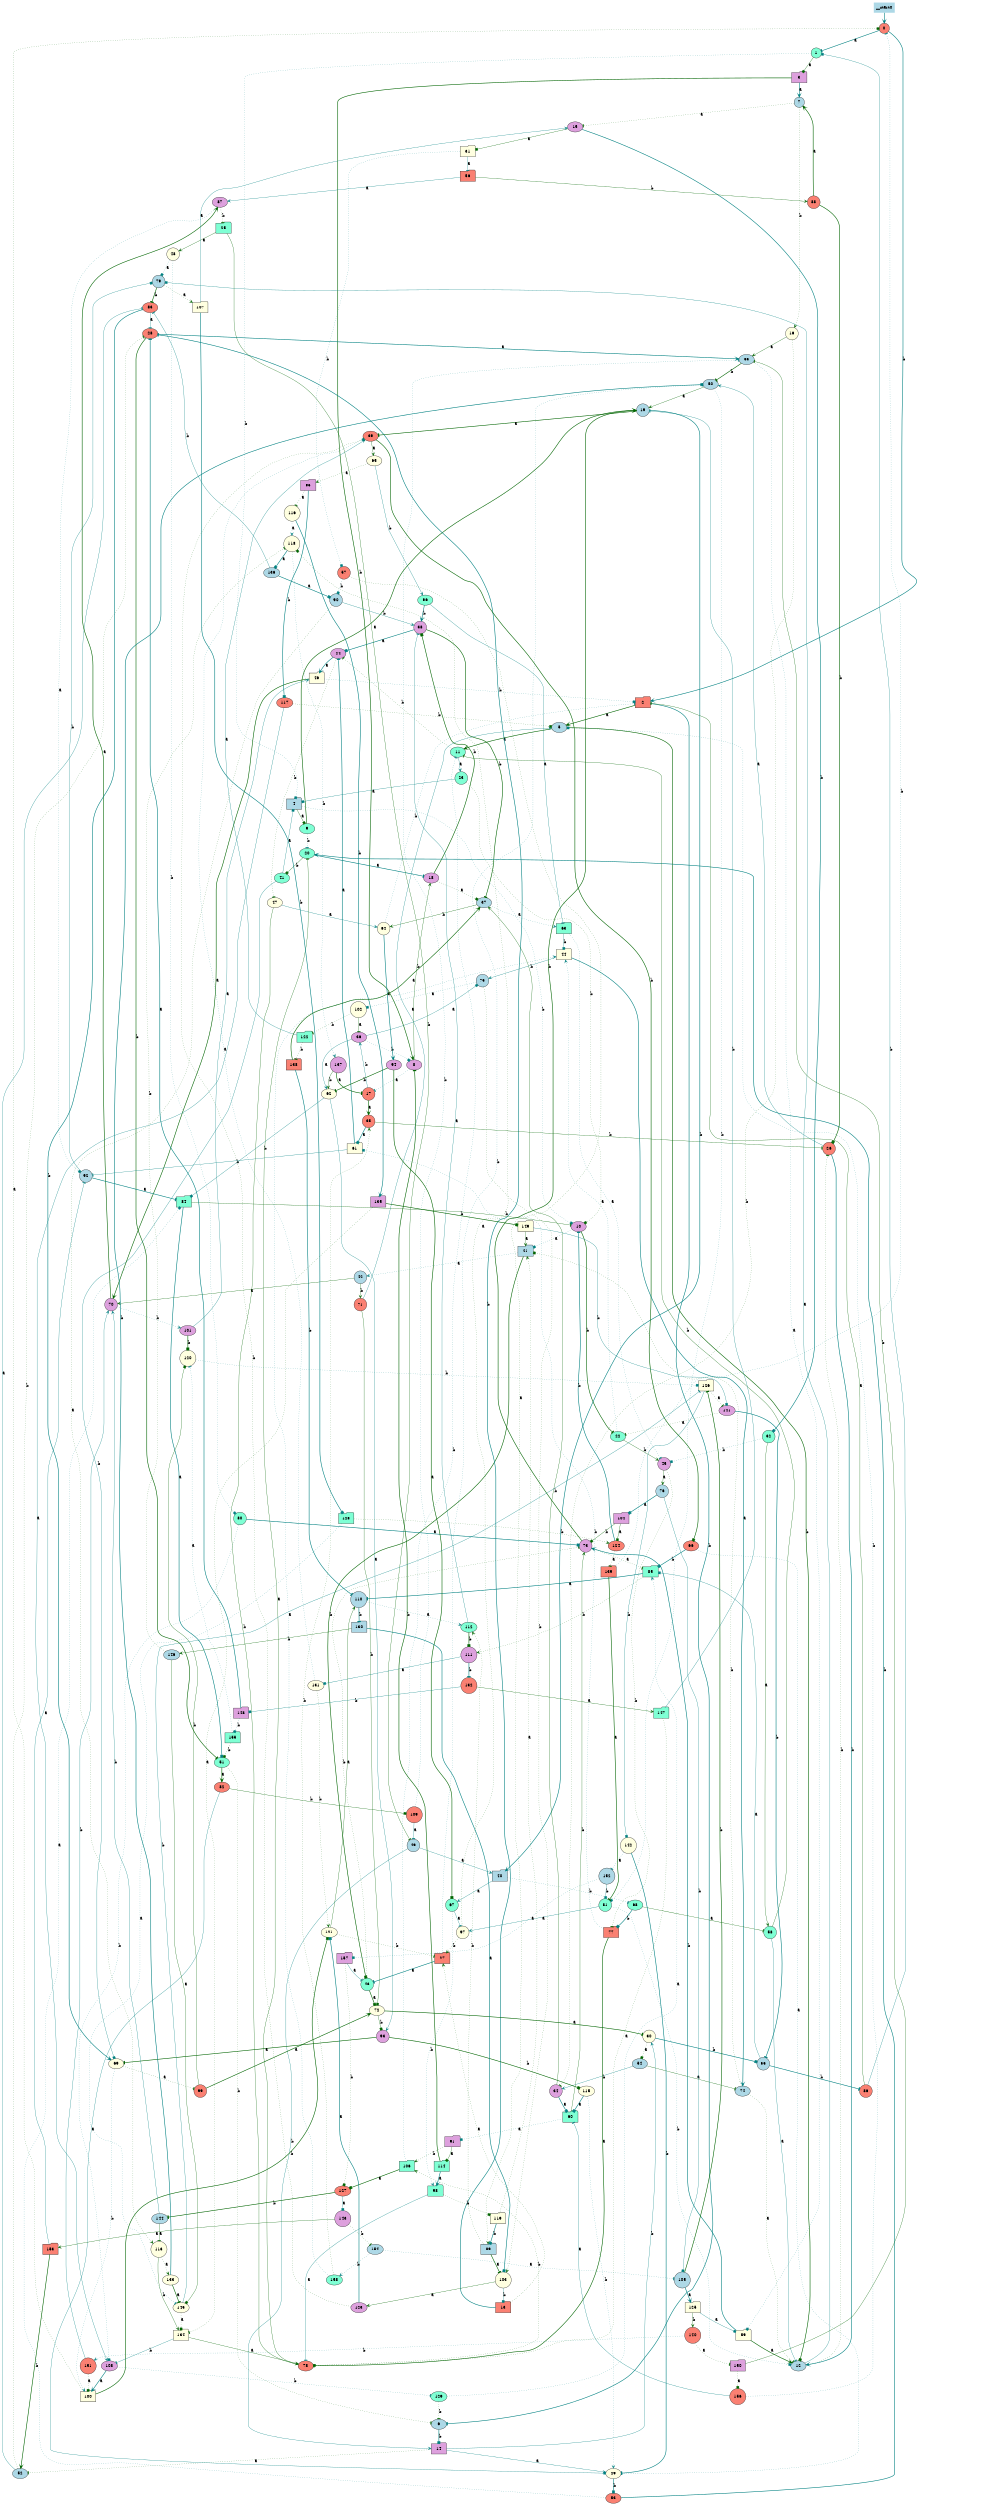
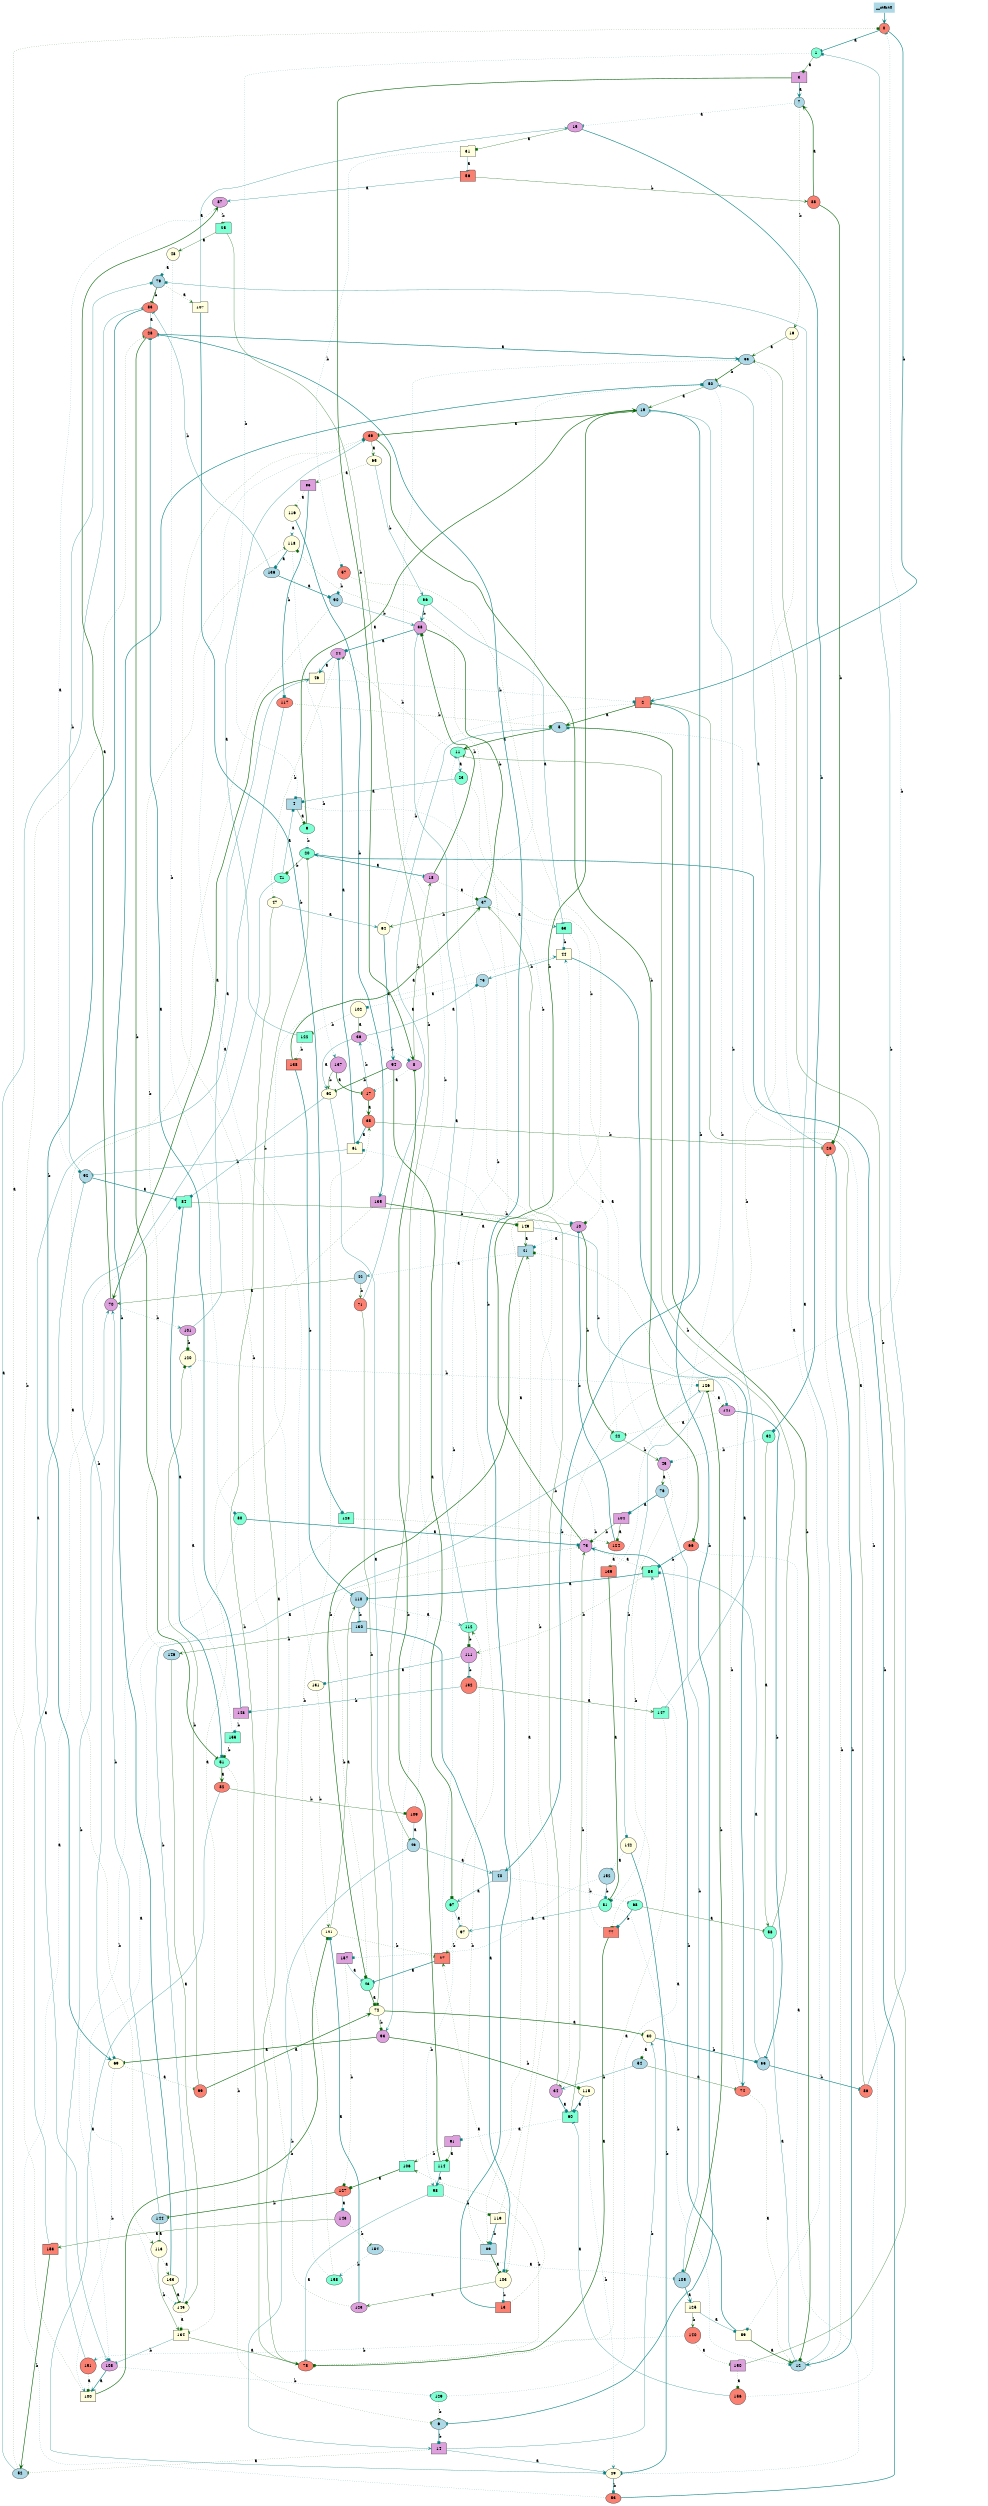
edge "7" -> "15": color darkgreen -> teal
node "74": fillcolor lightblue -> salmon
